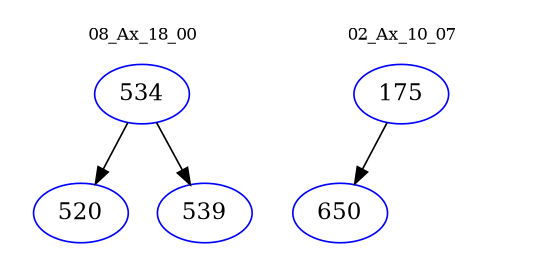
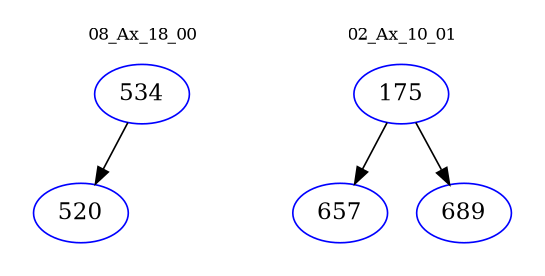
cluster "02_Ax_10_07": label "02_Ax_10_07" -> "02_Ax_10_01"
node "539": removed
node "650": label "650" -> "657"
node "689": added
